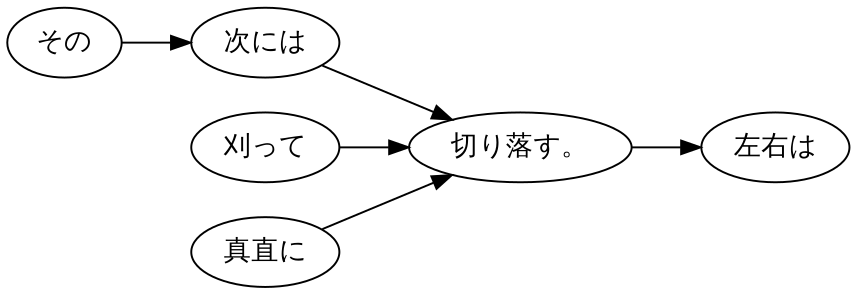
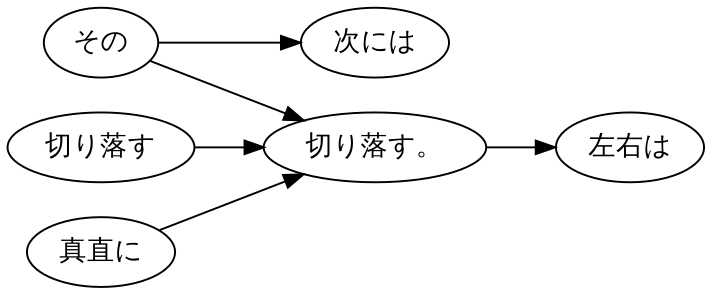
edge "次には" -> "切り落す。": now "その" -> "切り落す。"
node "刈って": label "刈って" -> "切り落す"
